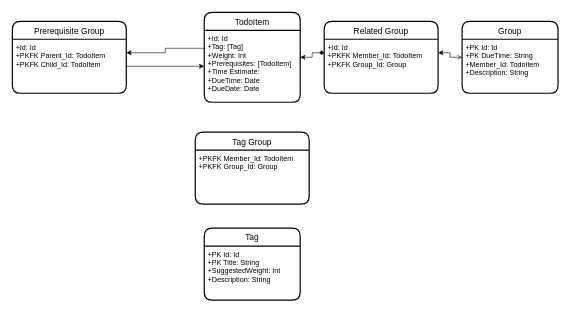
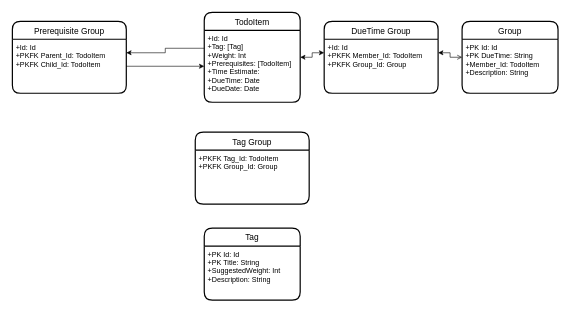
node "Related Group": label "Related Group" -> "DueTime Group"
edge "TodoItem" -- "+Id: Id +PKFK Member_Id: TodoItem +PKFK Group_Id: Group": arrowhead diamond -> classic
node "+PKFK Member_Id: TodoItem +PKFK Group_Id: Group": label "+PKFK Member_Id: TodoItem +PKFK Group_Id: Group" -> "+PKFK Tag_Id: TodoItem +PKFK Group_Id: Group"
